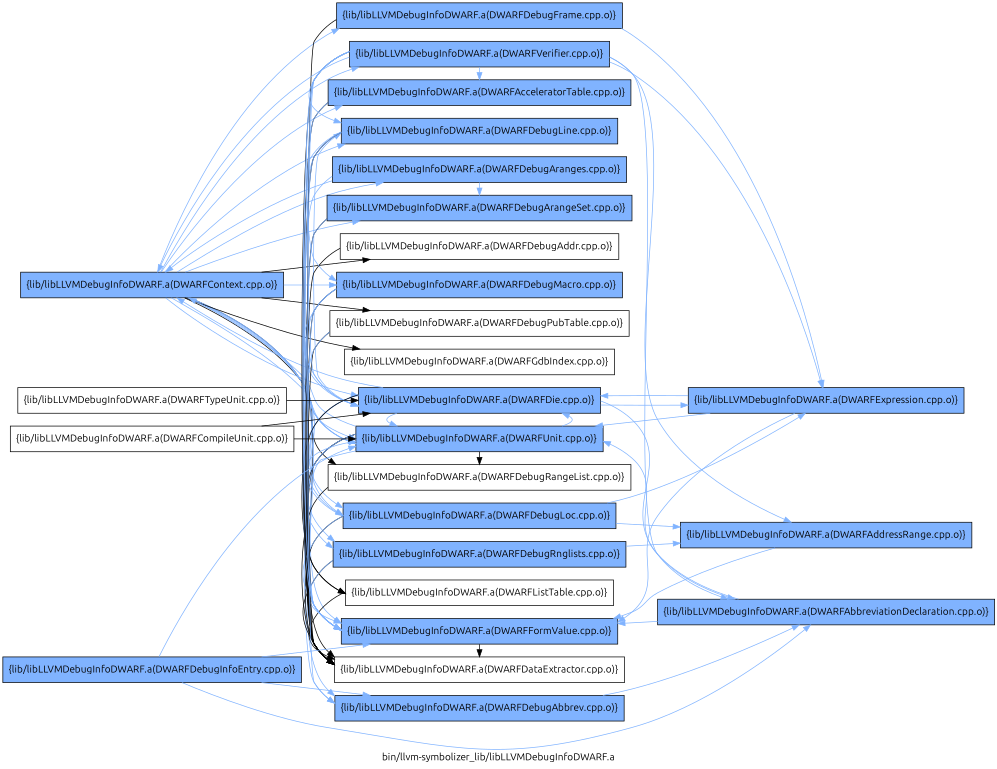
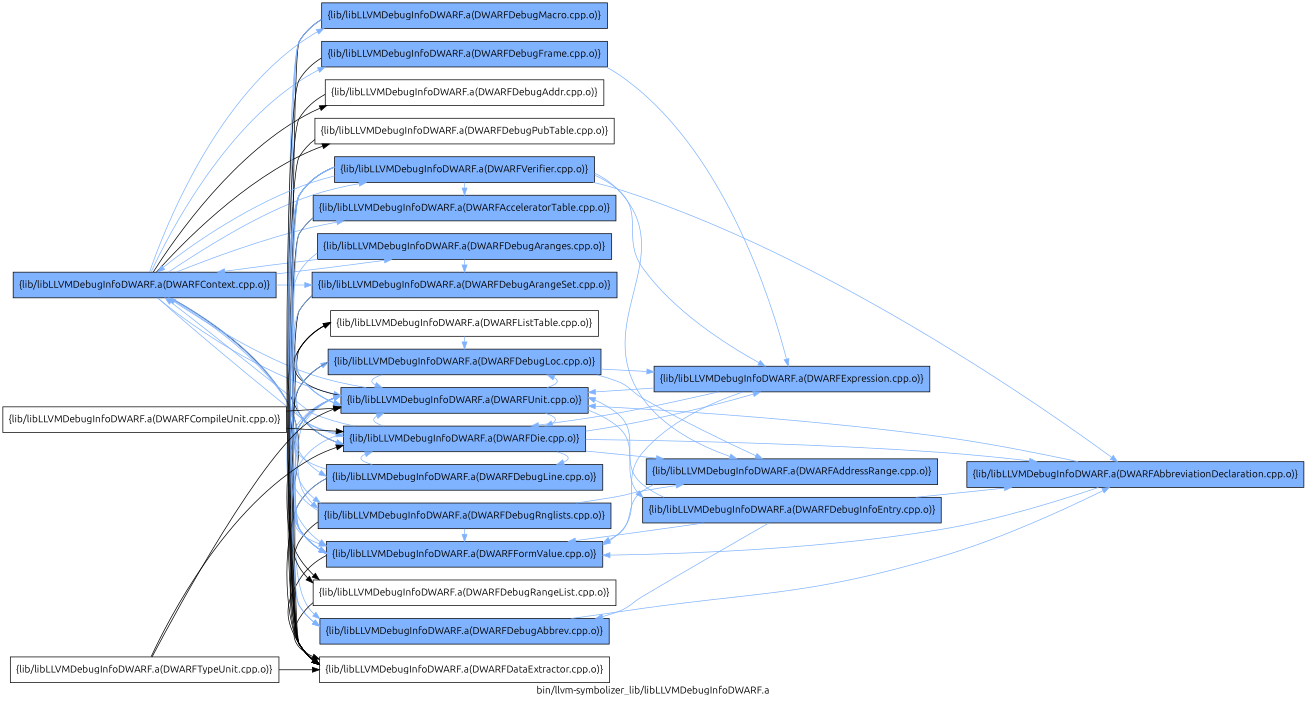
edge "{lib/libLLVMDebugInfoDWARF.a(DWARFVerifier.cpp.o)}" -> "{lib/libLLVMDebugInfoDWARF.a(DWARFDebugMacro.cpp.o)}": now "{lib/libLLVMDebugInfoDWARF.a(DWARFVerifier.cpp.o)}" -> "{lib/libLLVMDebugInfoDWARF.a(DWARFUnit.cpp.o)}"
edge "{lib/libLLVMDebugInfoDWARF.a(DWARFContext.cpp.o)}" -> "{lib/libLLVMDebugInfoDWARF.a(DWARFDebugLine.cpp.o)}": removed
node "{lib/libLLVMDebugInfoDWARF.a(DWARFGdbIndex.cpp.o)}": removed
edge "{lib/libLLVMDebugInfoDWARF.a(DWARFContext.cpp.o)}" -> "{lib/libLLVMDebugInfoDWARF.a(DWARFDebugLoc.cpp.o)}": now "{lib/libLLVMDebugInfoDWARF.a(DWARFListTable.cpp.o)}" -> "{lib/libLLVMDebugInfoDWARF.a(DWARFDebugLoc.cpp.o)}"
edge "{lib/libLLVMDebugInfoDWARF.a(DWARFUnit.cpp.o)}" -> "{lib/libLLVMDebugInfoDWARF.a(DWARFDebugInfoEntry.cpp.o)}": added
edge "{lib/libLLVMDebugInfoDWARF.a(DWARFContext.cpp.o)}" -> "{lib/libLLVMDebugInfoDWARF.a(DWARFDataExtractor.cpp.o)}": now "{lib/libLLVMDebugInfoDWARF.a(DWARFTypeUnit.cpp.o)}" -> "{lib/libLLVMDebugInfoDWARF.a(DWARFDataExtractor.cpp.o)}"
edge "{lib/libLLVMDebugInfoDWARF.a(DWARFDebugRnglists.cpp.o)}" -> "{lib/libLLVMDebugInfoDWARF.a(DWARFUnit.cpp.o)}": added
edge "{lib/libLLVMDebugInfoDWARF.a(DWARFDie.cpp.o)}" -> "{lib/libLLVMDebugInfoDWARF.a(DWARFAddressRange.cpp.o)}": added
edge "{lib/libLLVMDebugInfoDWARF.a(DWARFDebugPubTable.cpp.o)}" -> "{lib/libLLVMDebugInfoDWARF.a(DWARFFormValue.cpp.o)}": now "{lib/libLLVMDebugInfoDWARF.a(DWARFUnit.cpp.o)}" -> "{lib/libLLVMDebugInfoDWARF.a(DWARFFormValue.cpp.o)}"
edge "{lib/libLLVMDebugInfoDWARF.a(DWARFTypeUnit.cpp.o)}" -> "{lib/libLLVMDebugInfoDWARF.a(DWARFUnit.cpp.o)}": added
